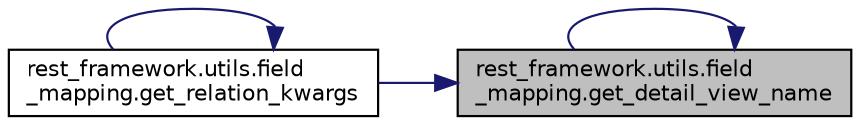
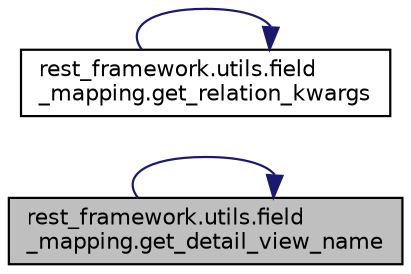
edge "rest_framework.utils.field _mapping.get_relation_kwargs" -> "rest_framework.utils.field _mapping.get_detail_view_name": removed
